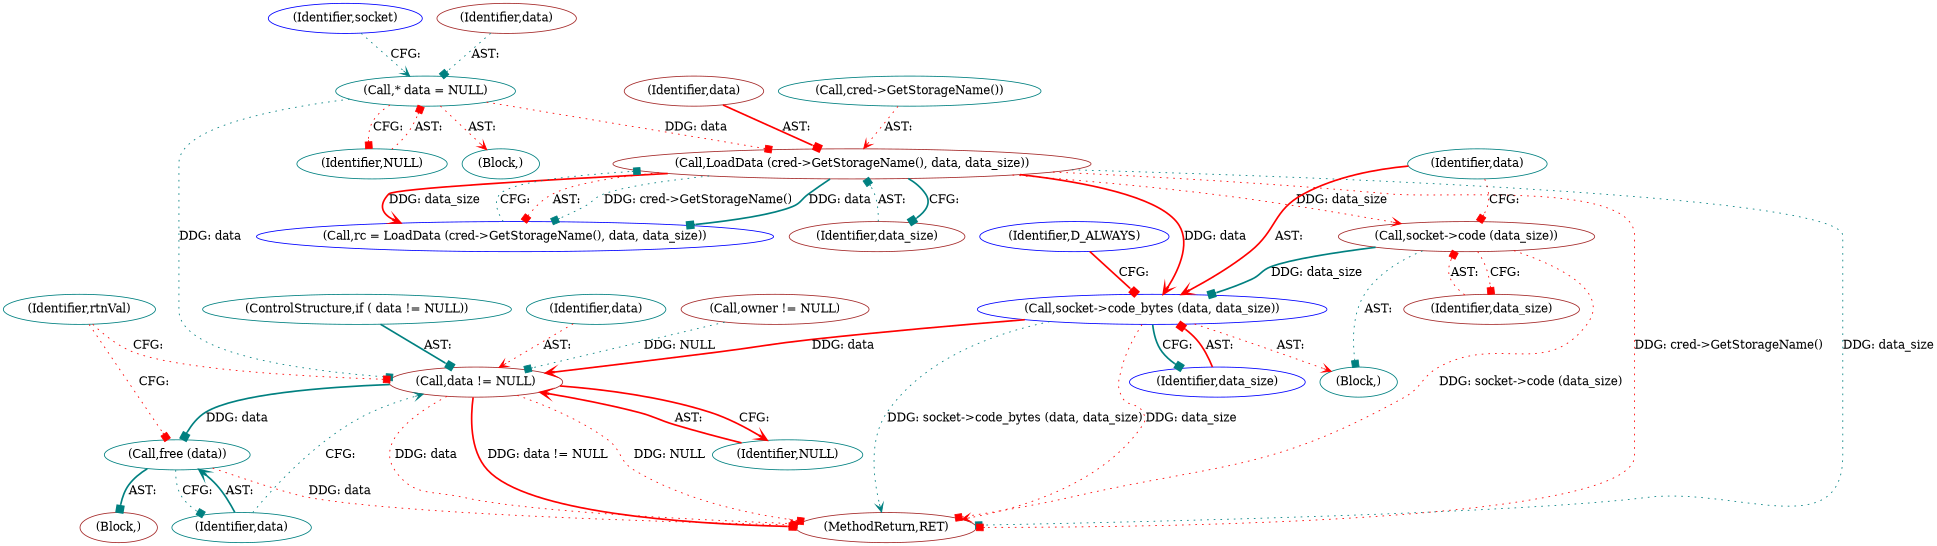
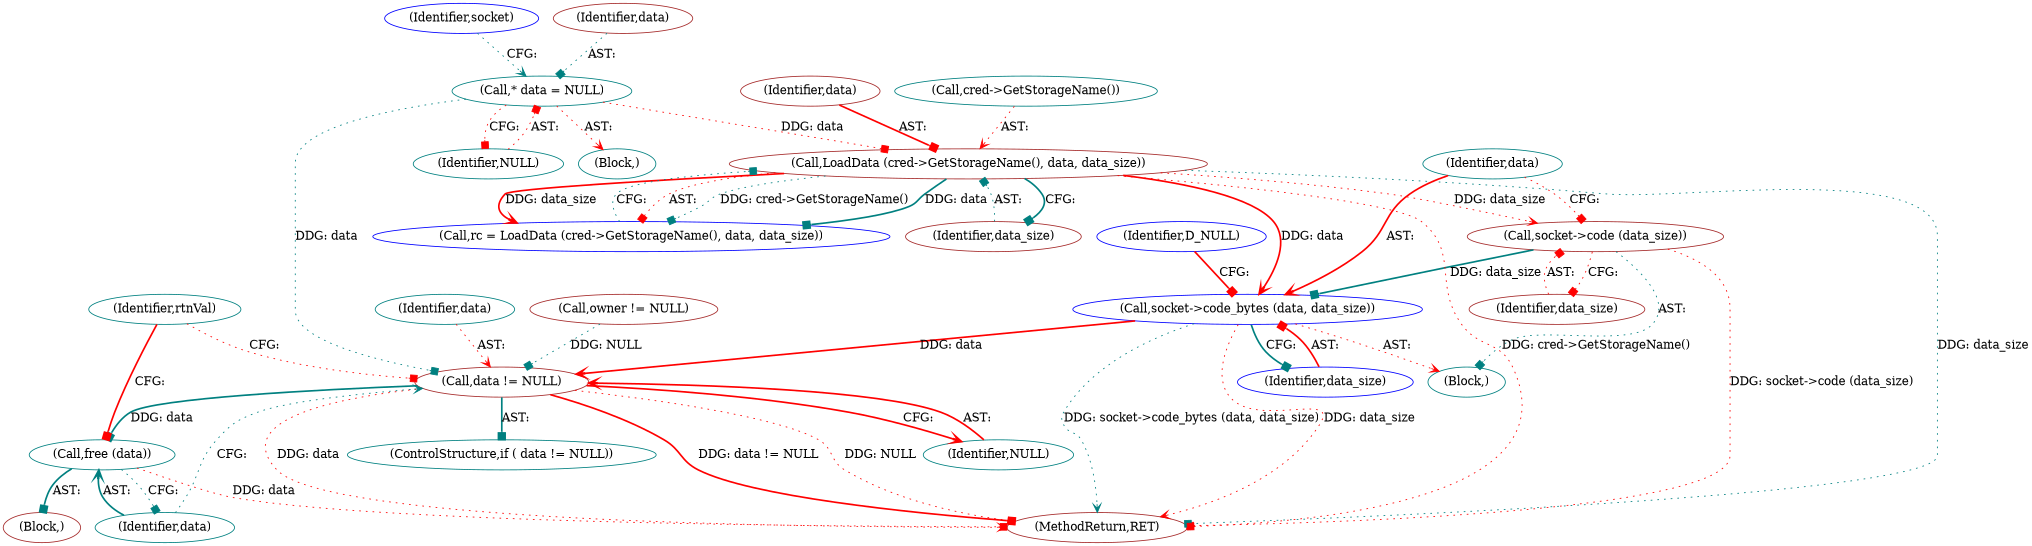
node "(Identifier,D_ALWAYS)": label "(Identifier,D_ALWAYS)" -> "(Identifier,D_NULL)"
edge "(ControlStructure,if ( data != NULL))" -> "(Call,data != NULL)": reversed
edge "(Identifier,rtnVal)" -> "(Call,free (data))": style dotted -> bold
